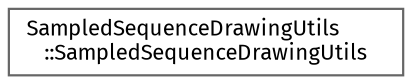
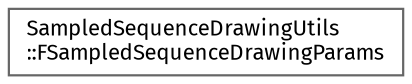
node "SampledSequenceDrawingUtils ::SampledSequenceDrawingUtils": label "SampledSequenceDrawingUtils ::SampledSequenceDrawingUtils" -> "SampledSequenceDrawingUtils ::FSampledSequenceDrawingParams"
